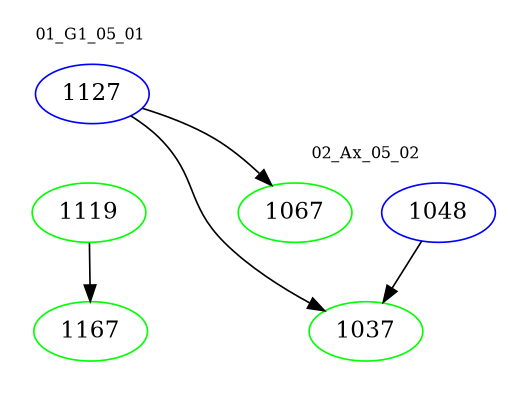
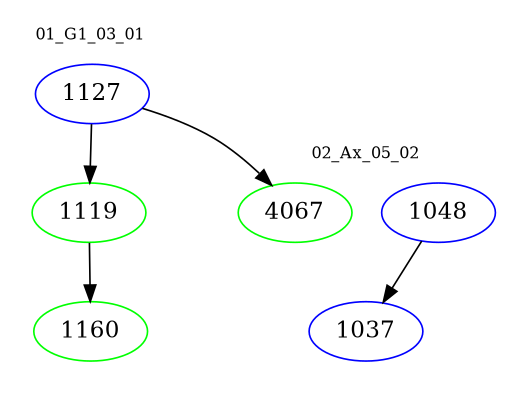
cluster "01_G1_05_01": label "01_G1_05_01" -> "01_G1_03_01"
node "1067": label "1067" -> "4067"
edge "1127" -> "1037": now "1127" -> "1119"
node "1167": label "1167" -> "1160"
node "1037": color green -> blue
